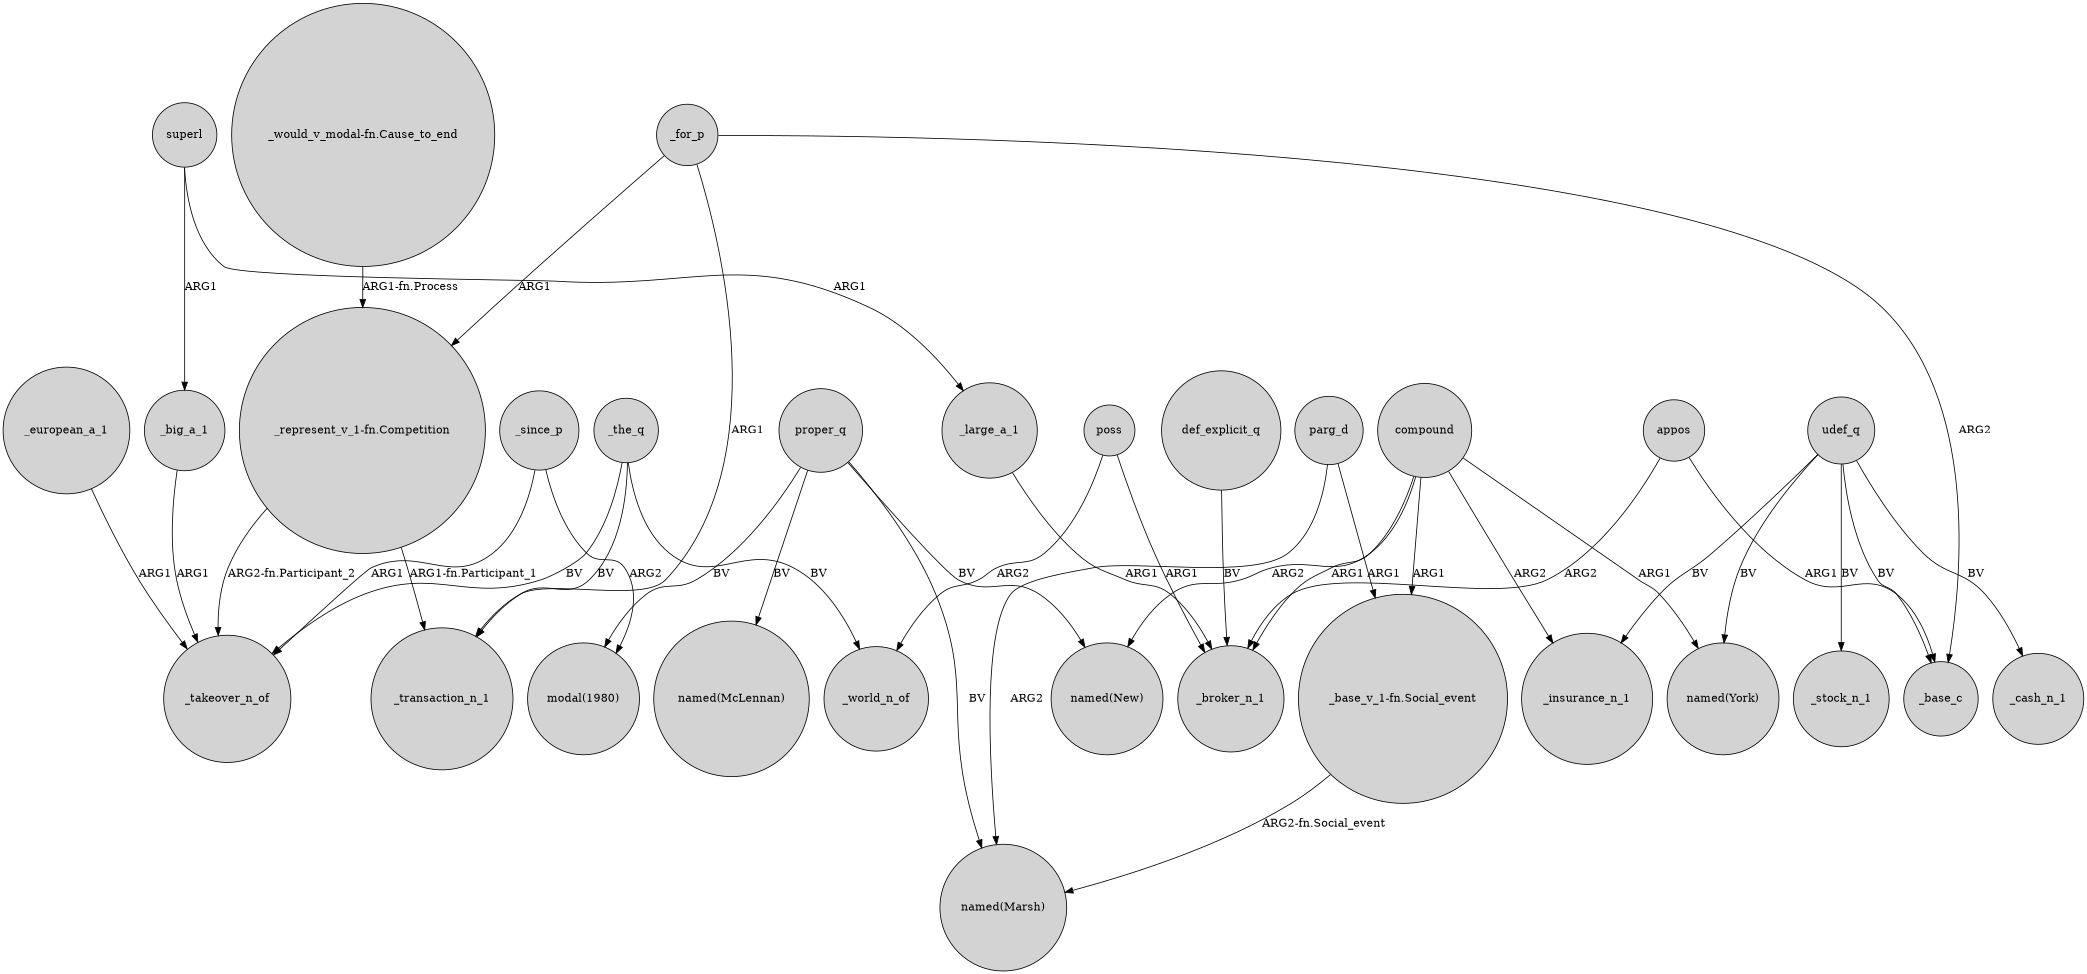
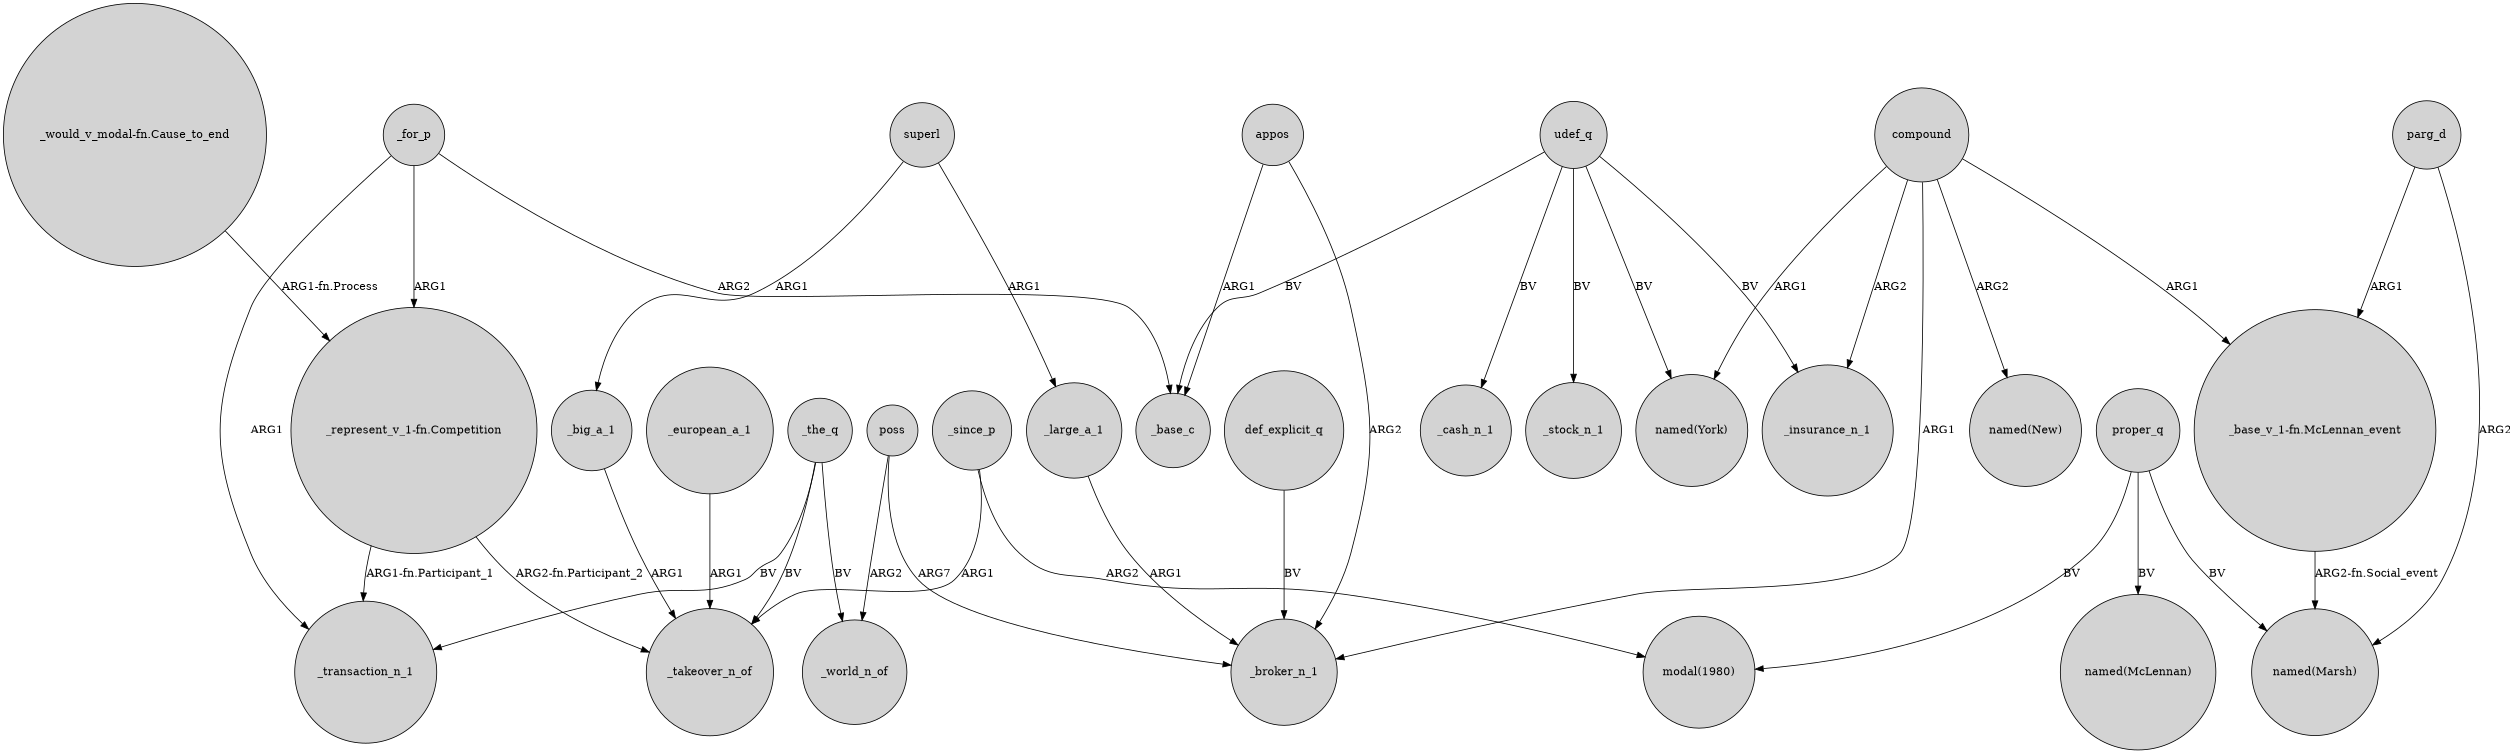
edge "poss" -> "_broker_n_1": label "ARG1" -> "ARG7"
edge "proper_q" -> "named(New)": removed, label "BV"
node "_base_v_1-fn.Social_event": label "_base_v_1-fn.Social_event" -> "_base_v_1-fn.McLennan_event"
